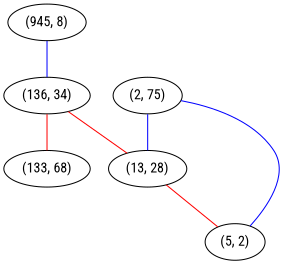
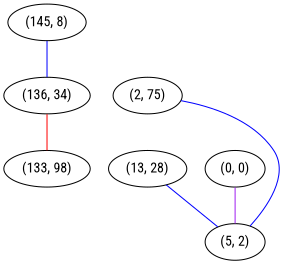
node "(945, 8)": label "(945, 8)" -> "(145, 8)"
edge "(136, 34)" -- "(13, 28)": removed
edge "(2, 75)" -- "(13, 28)": removed
node "(133, 68)": label "(133, 68)" -> "(133, 98)"
node "(0, 0)": added
edge "(13, 28)" -- "(5, 2)": color red -> blue
